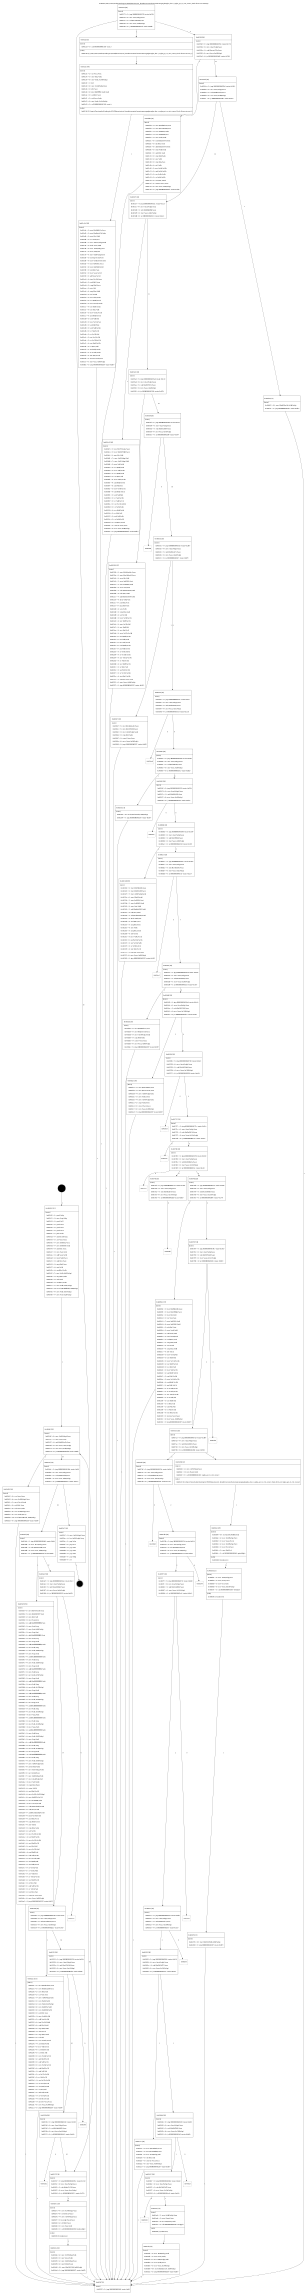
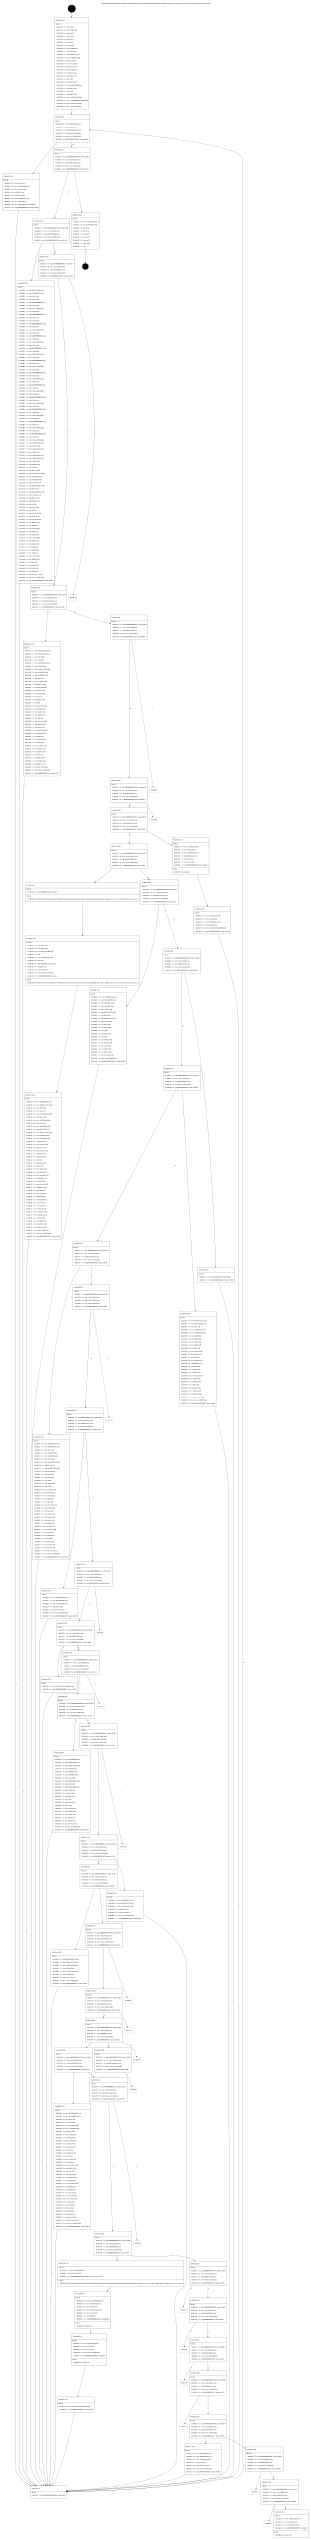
edge "0x401573 [28]" -> "0x401557 [28]": reversed
node "0x401af9 [30]": removed
